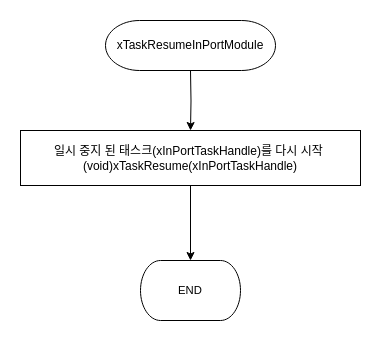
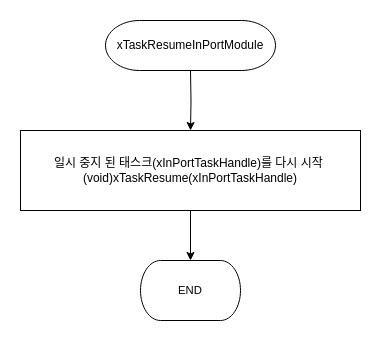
node "일시 중지 된 태스크(xInPortTaskHandle)를 다시 시작 (void)xTaskResume(xInPortTaskHandle)": size 340x55 -> 340x80
